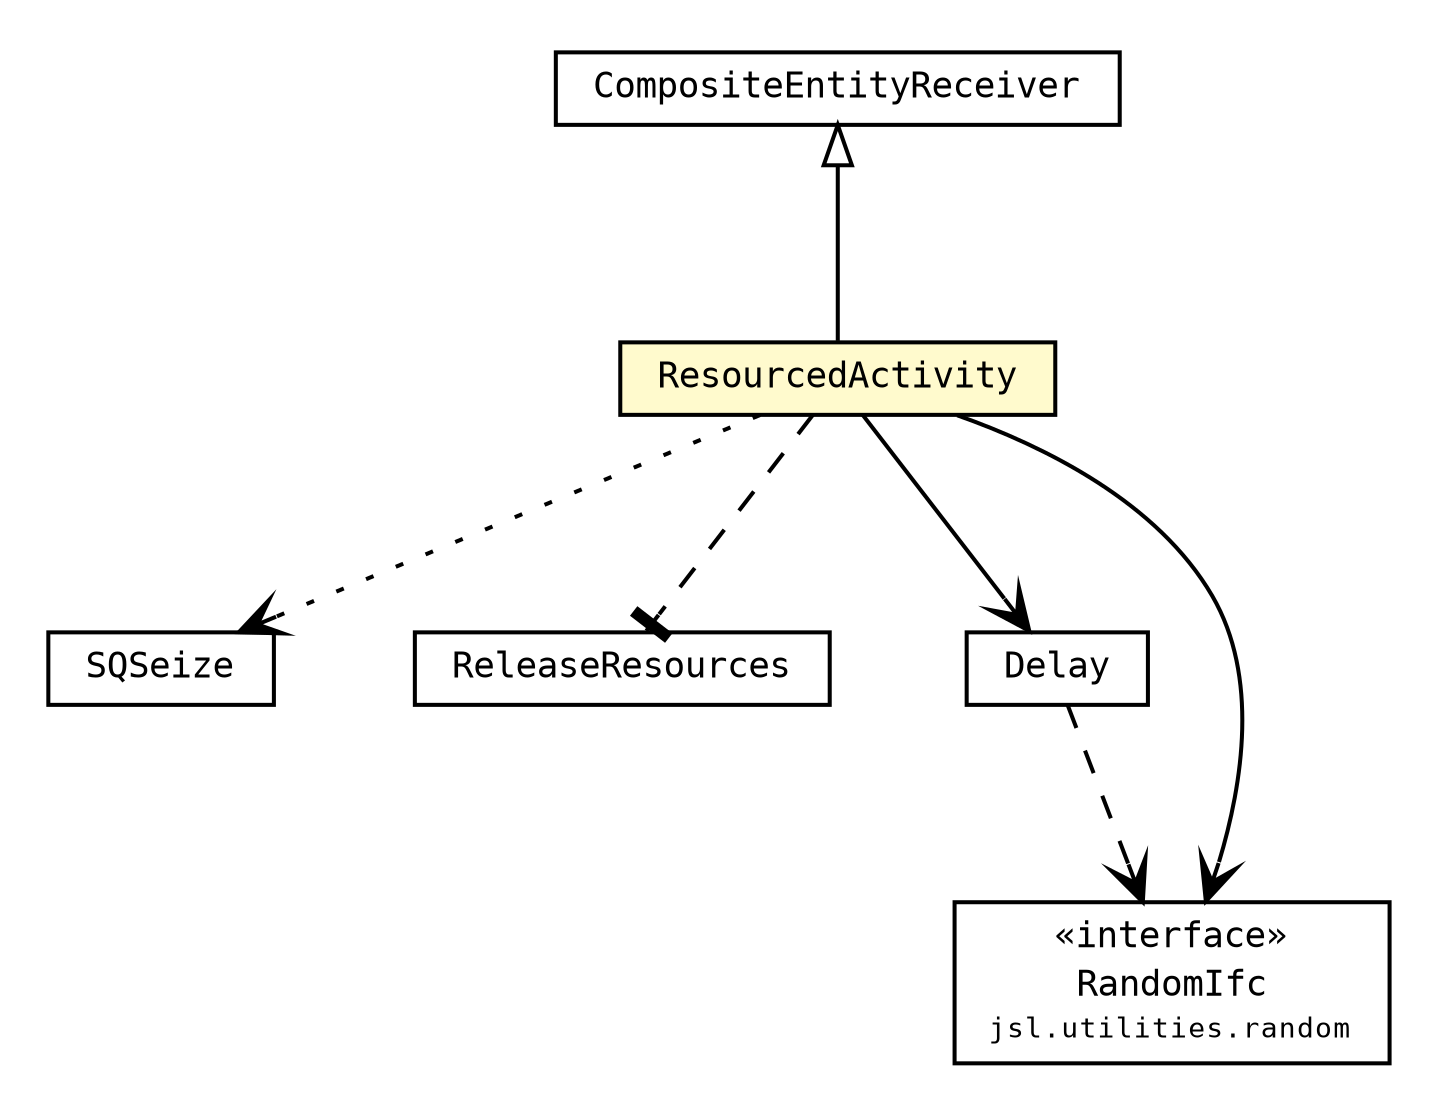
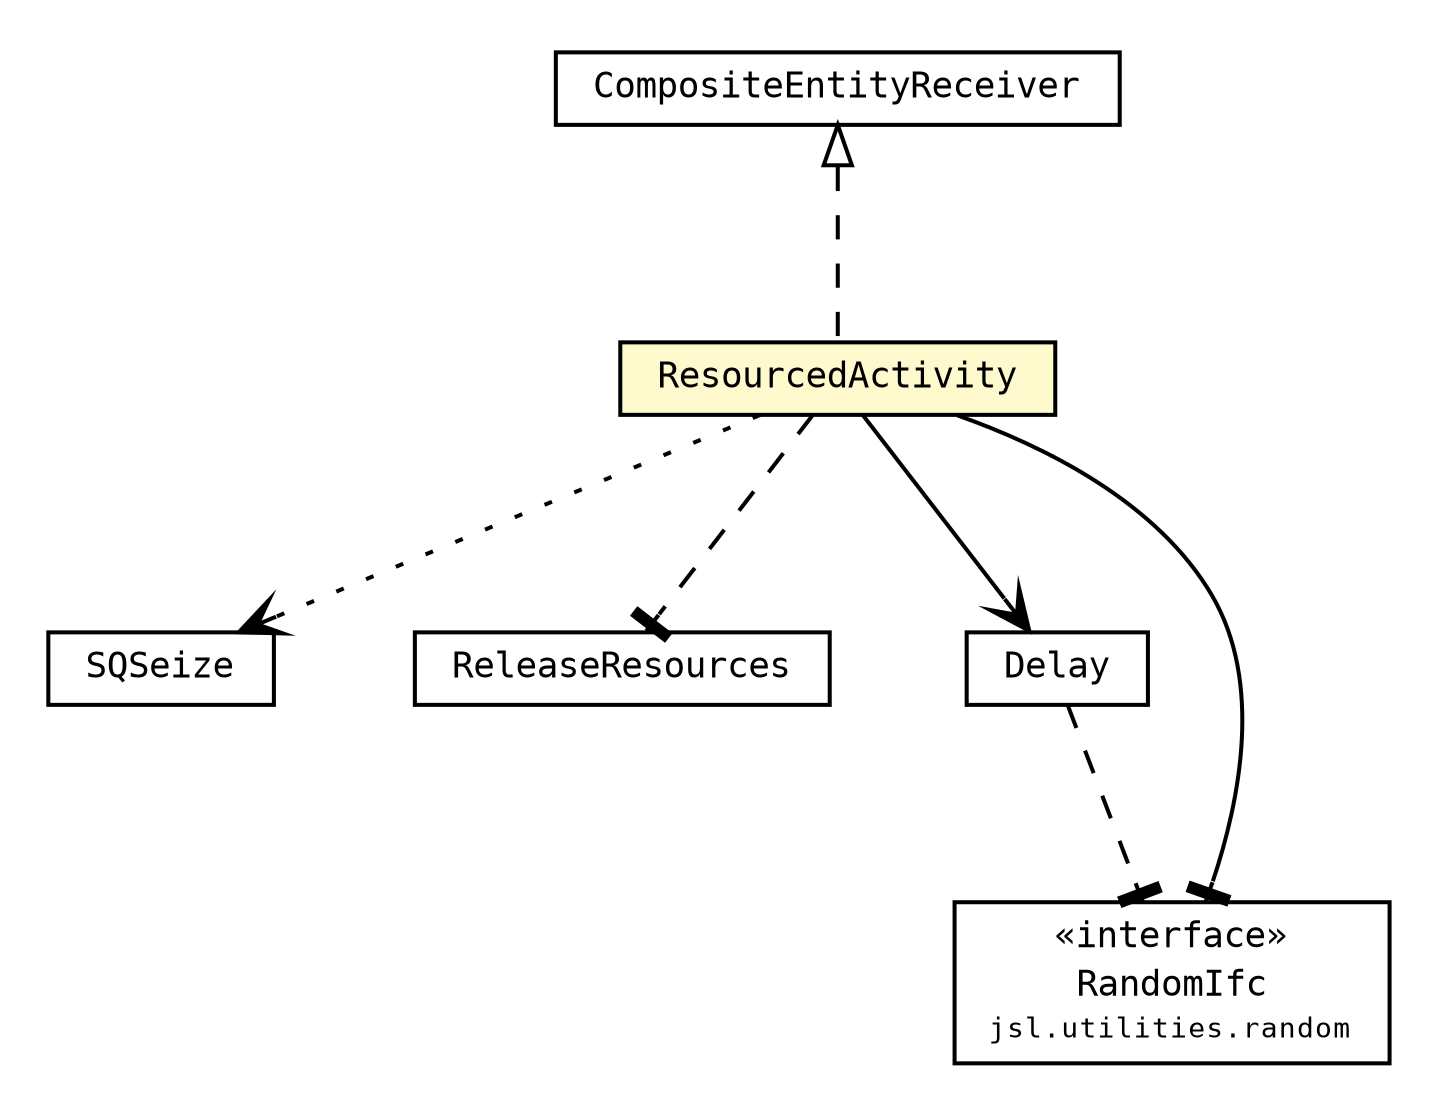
edge "ResourcedActivity" -> "CompositeEntityReceiver": style solid -> dashed
edge "ResourcedActivity" -> "RandomIfc": arrowhead vee -> tee
edge "Delay" -> "RandomIfc": arrowhead vee -> tee
